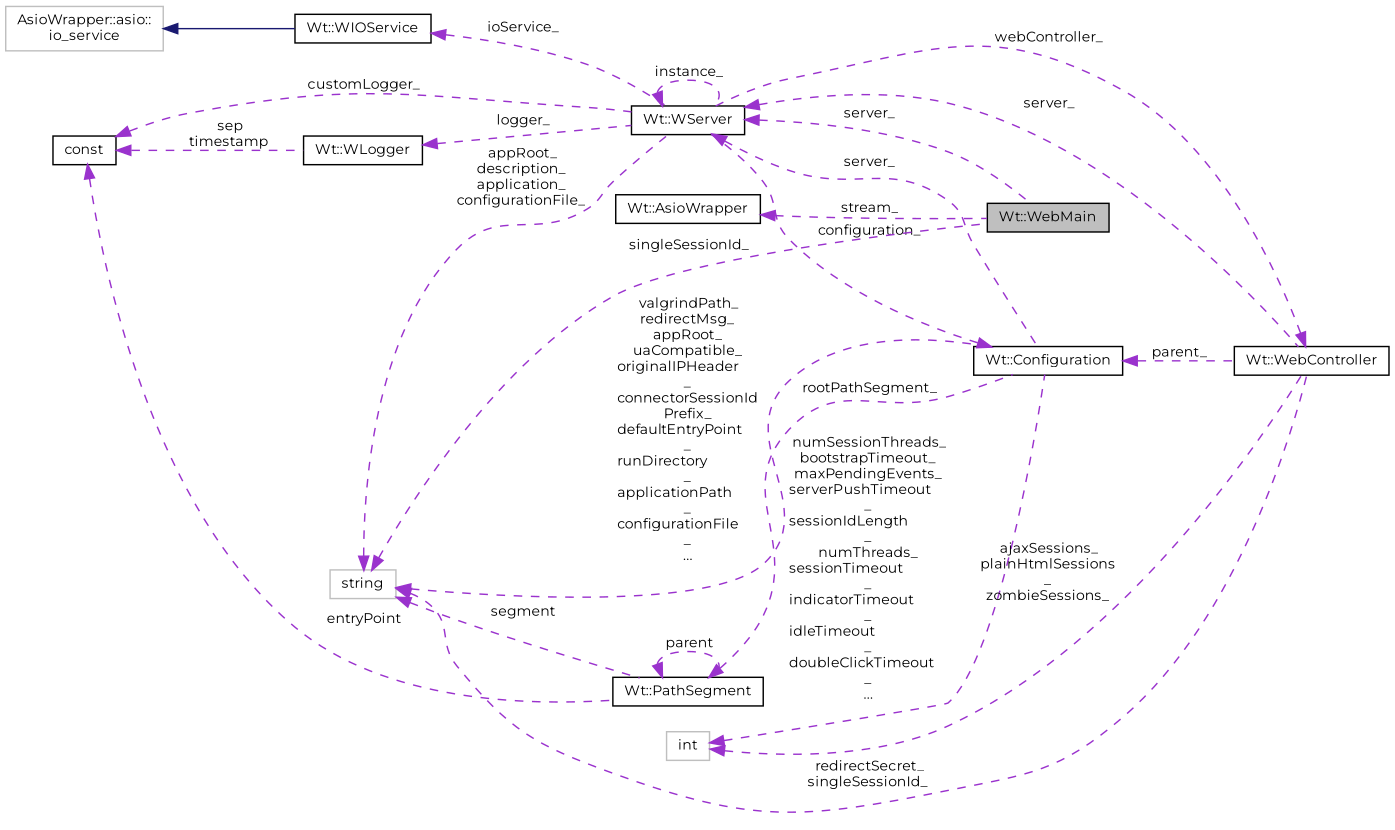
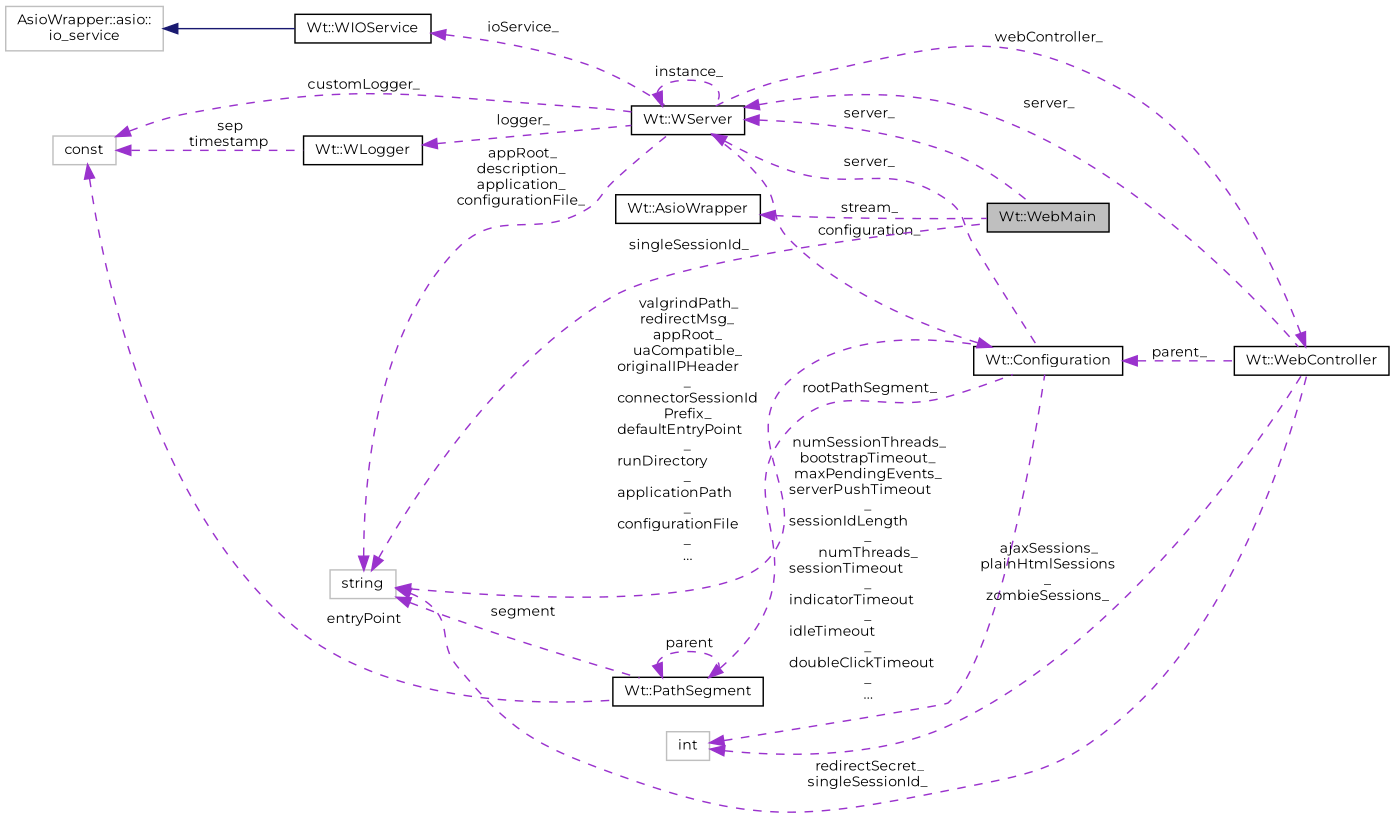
node "const": color black -> grey75
